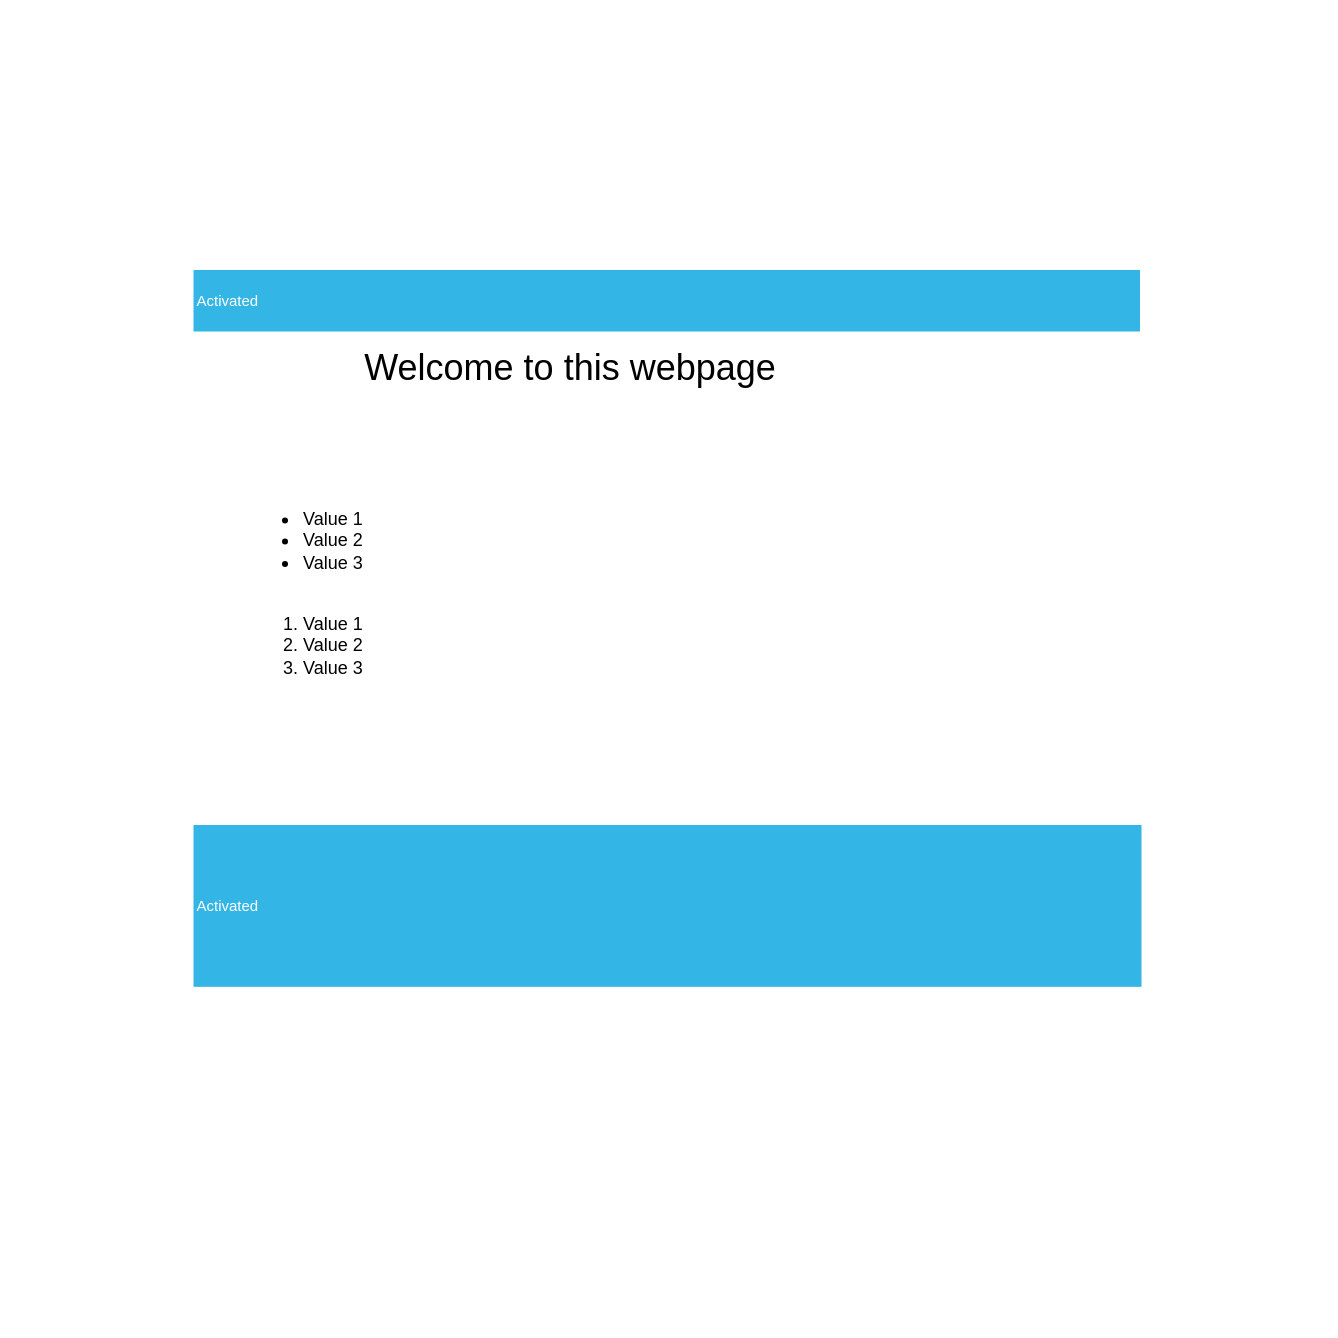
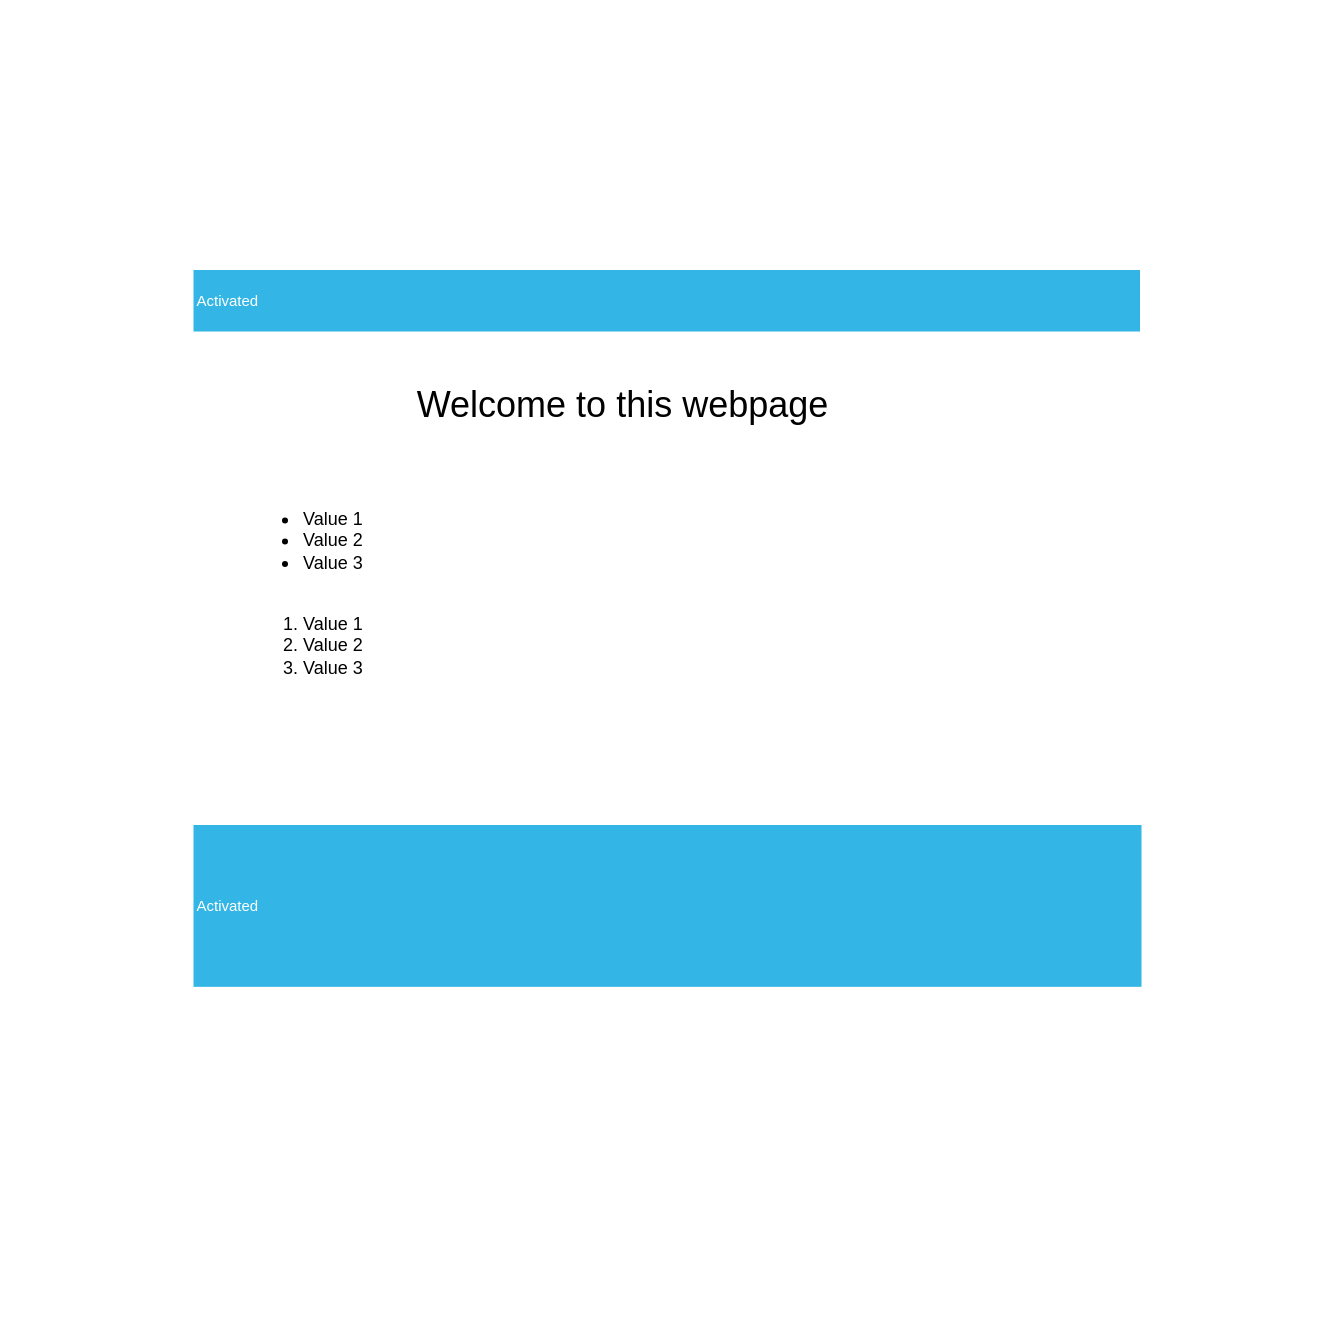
node "Welcome to this webpage": moved (571, 368) -> (623, 406)
